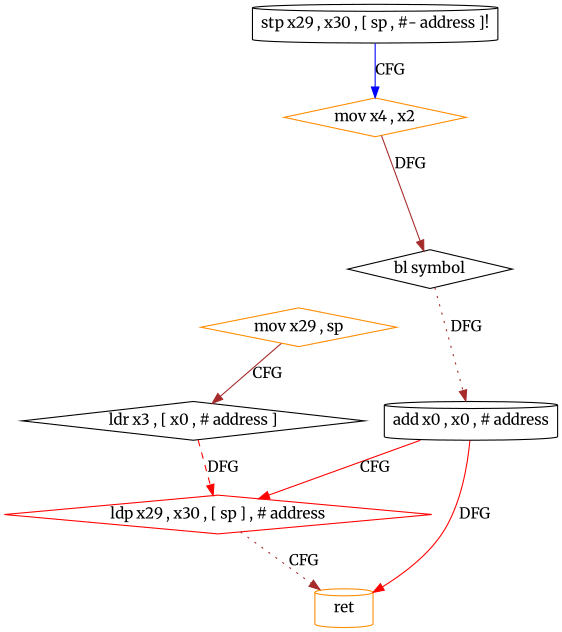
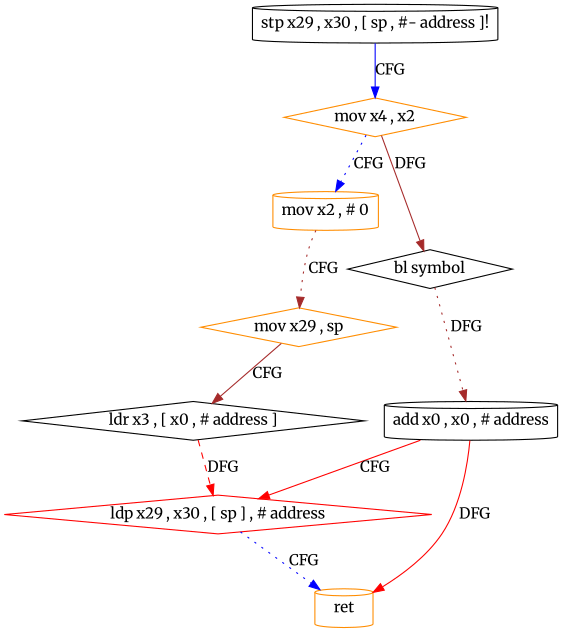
node "mov x2 , # 0": added
edge "ldp x29 , x30 , [ sp ] , # address" -> "ret": color brown -> blue
